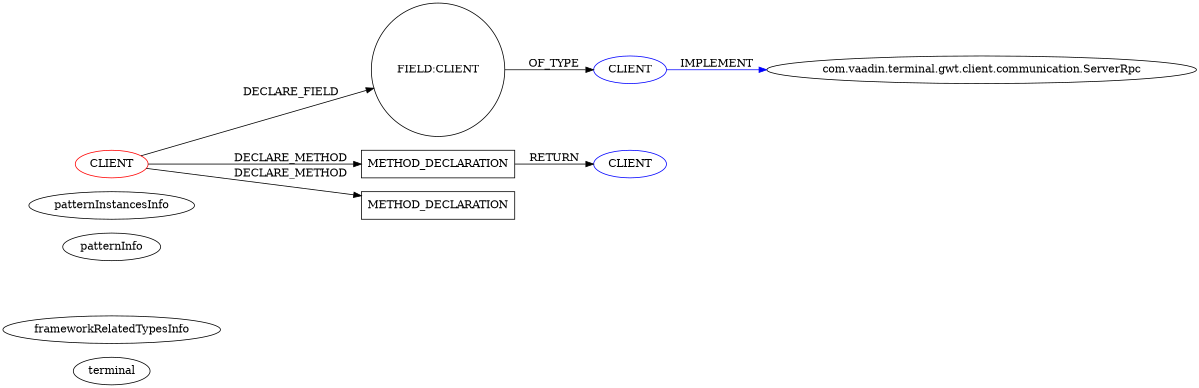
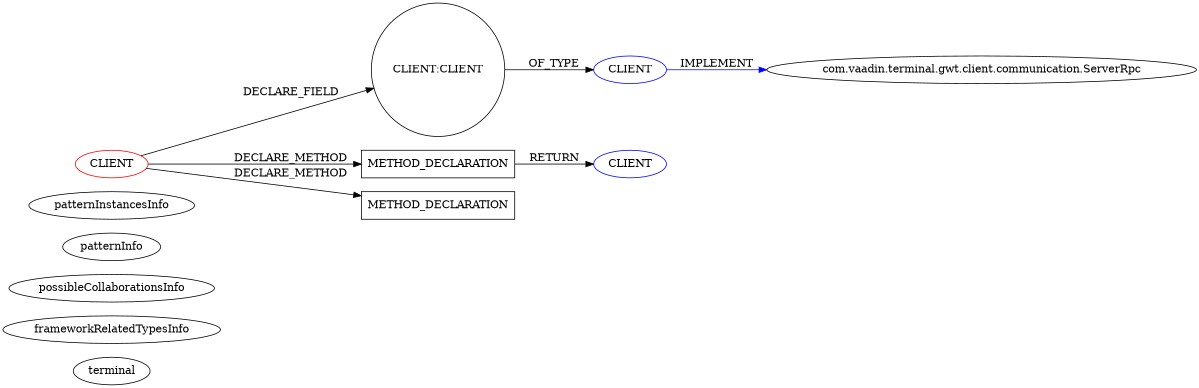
node "FIELD:CLIENT": label "FIELD:CLIENT" -> "CLIENT:CLIENT"
node "possibleCollaborationsInfo": added
